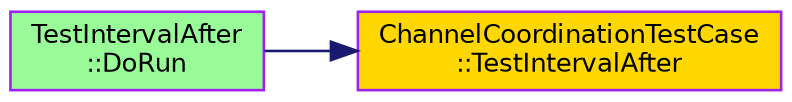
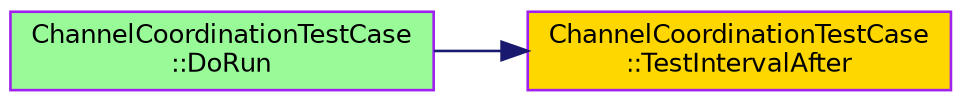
node "TestIntervalAfter ::DoRun": label "TestIntervalAfter ::DoRun" -> "ChannelCoordinationTestCase ::DoRun"
